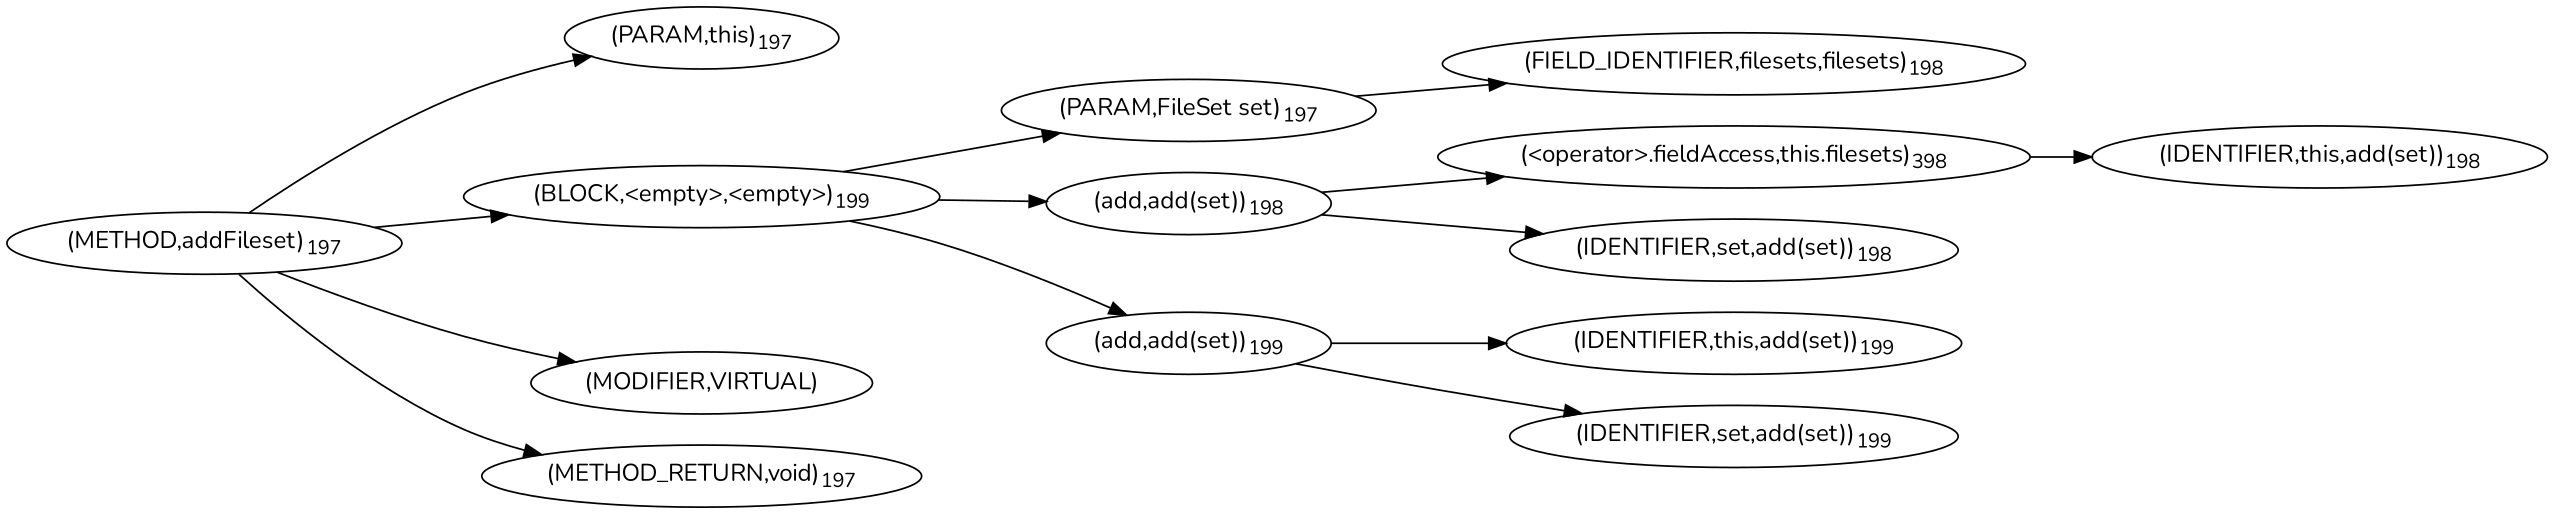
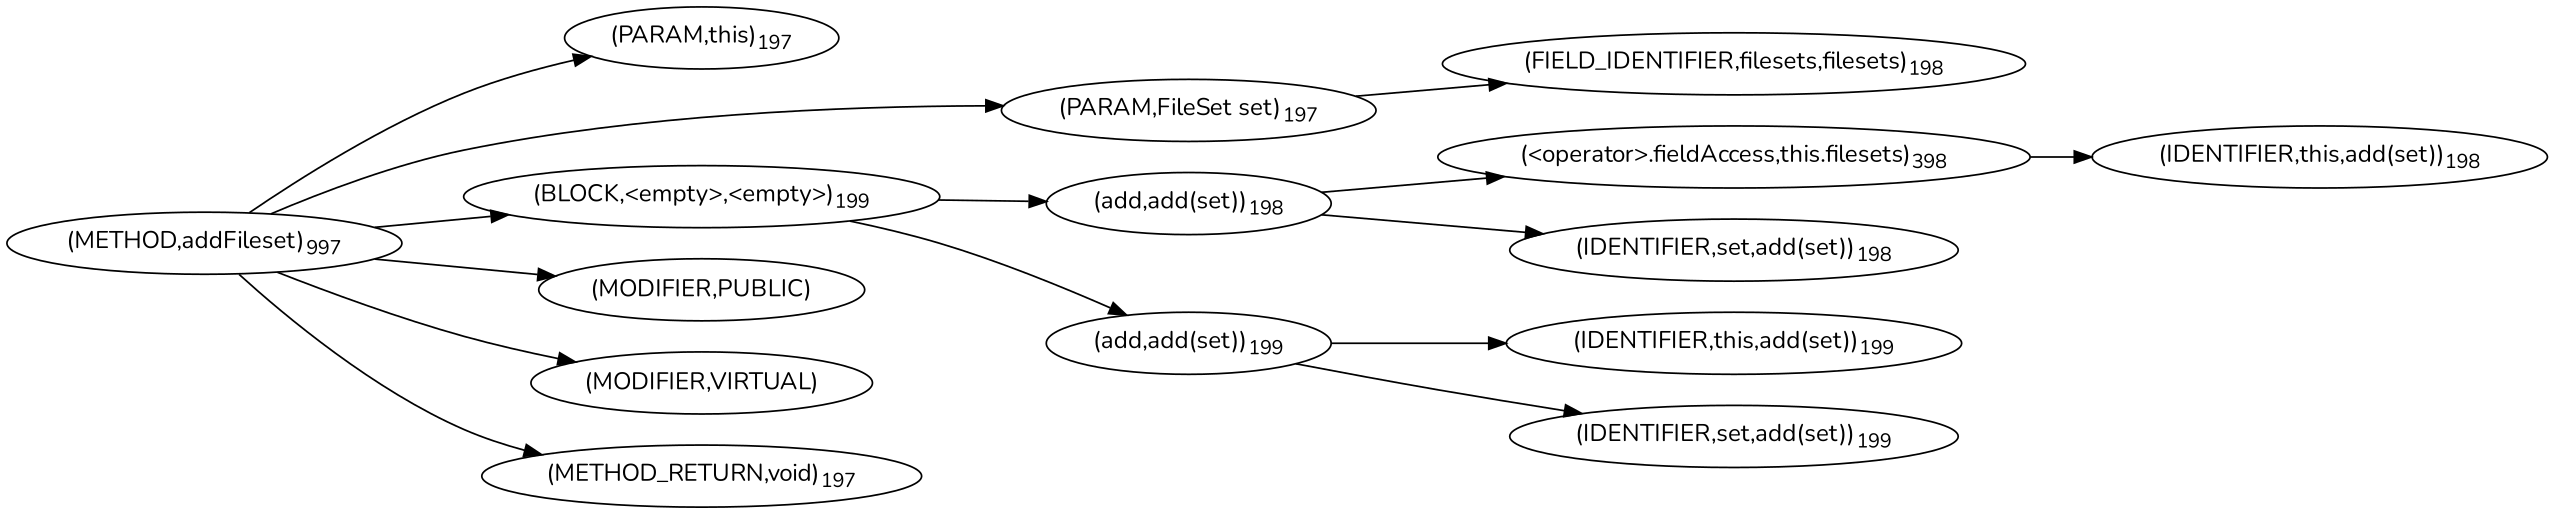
edge "(BLOCK,<empty>,<empty>)" -> "(PARAM,FileSet set)": now "(METHOD,addFileset)" -> "(PARAM,FileSet set)"
node "(METHOD,addFileset)": text "197" -> "997"
node "(MODIFIER,PUBLIC)": added
